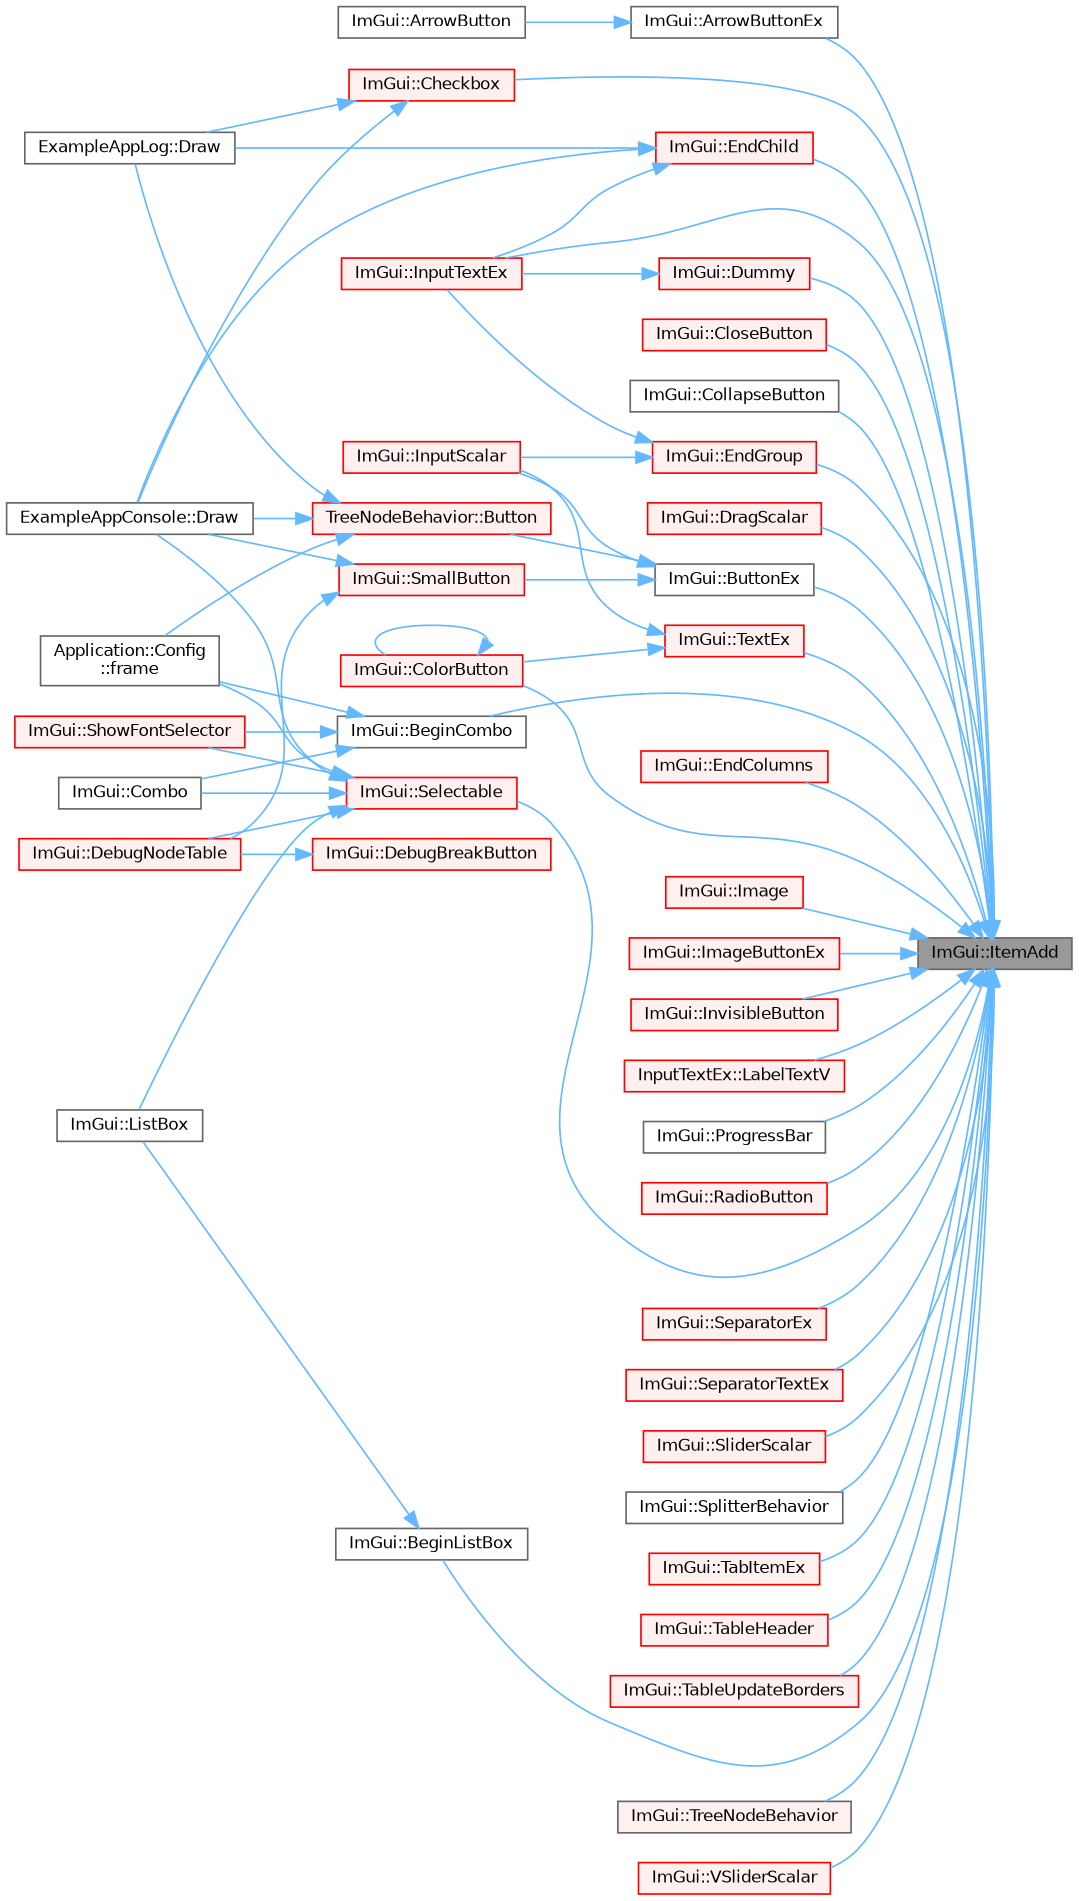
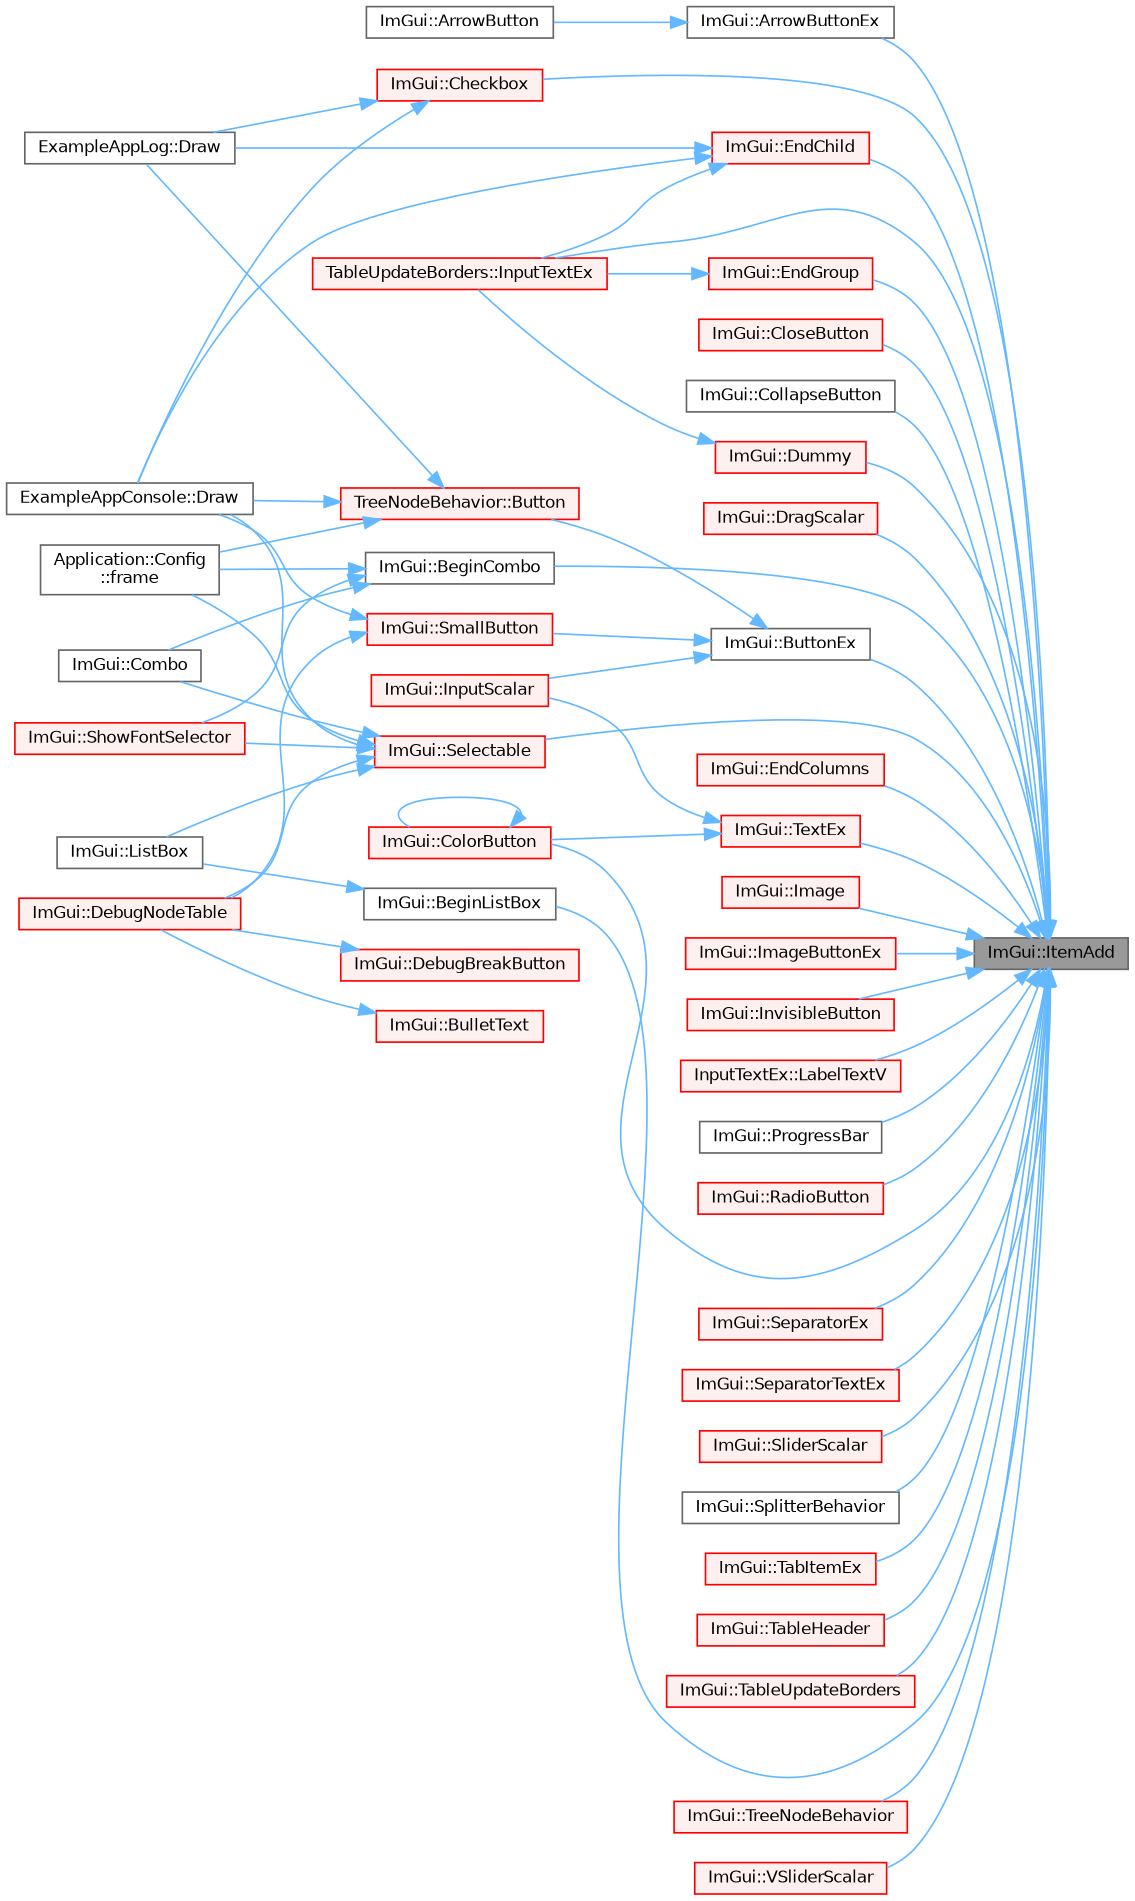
node "ImGui::InputTextEx": label "ImGui::InputTextEx" -> "TableUpdateBorders::InputTextEx"
edge "ImGui::InputScalar" -> "ImGui::EndGroup": removed
node "ImGui::BulletText": added
node "ImGui::TreeNodeBehavior": color grey40 -> red
